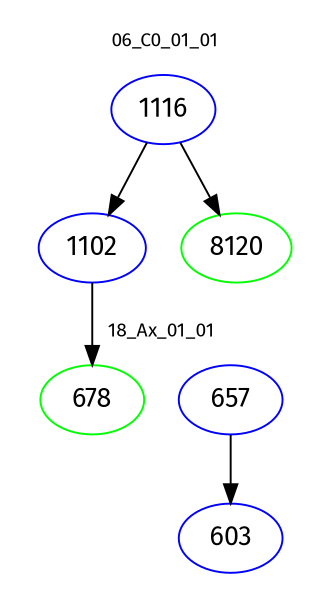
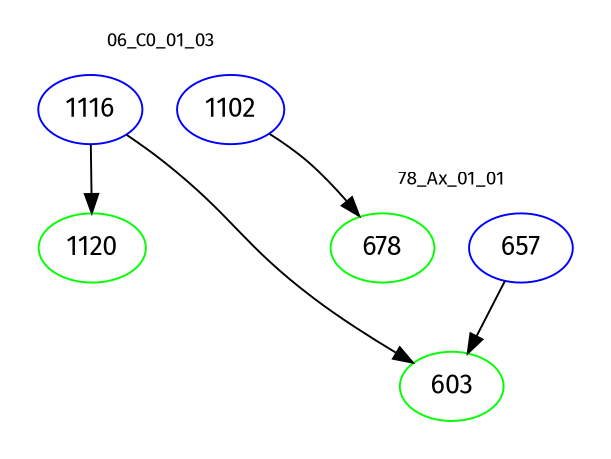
cluster "06_C0_01_01": label "06_C0_01_01" -> "06_C0_01_03"
edge "1116" -> "1102": now "1116" -> "603"
node "8120": label "8120" -> "1120"
cluster "18_Ax_01_01": label "18_Ax_01_01" -> "78_Ax_01_01"
node "603": color blue -> green
